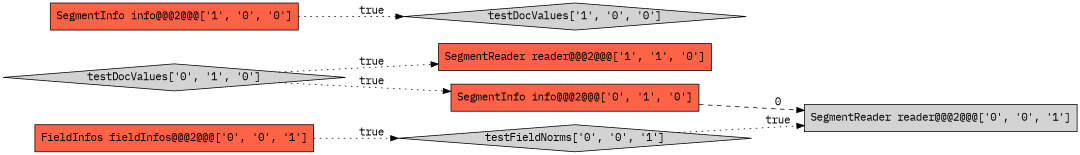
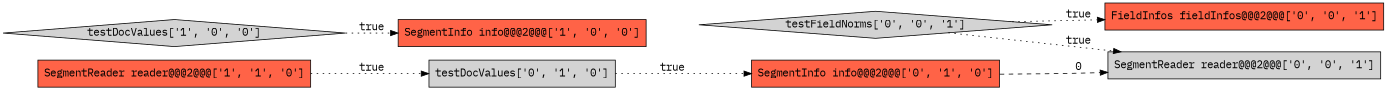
edge "SegmentInfo info@@@2@@@['1', '0', '0']" -> "testDocValues['1', '0', '0']": reversed
edge "testDocValues['0', '1', '0']" -> "SegmentReader reader@@@2@@@['1', '1', '0']": reversed
node "testDocValues['0', '1', '0']": shape diamond -> box
edge "FieldInfos fieldInfos@@@2@@@['0', '0', '1']" -> "testFieldNorms['0', '0', '1']": reversed
